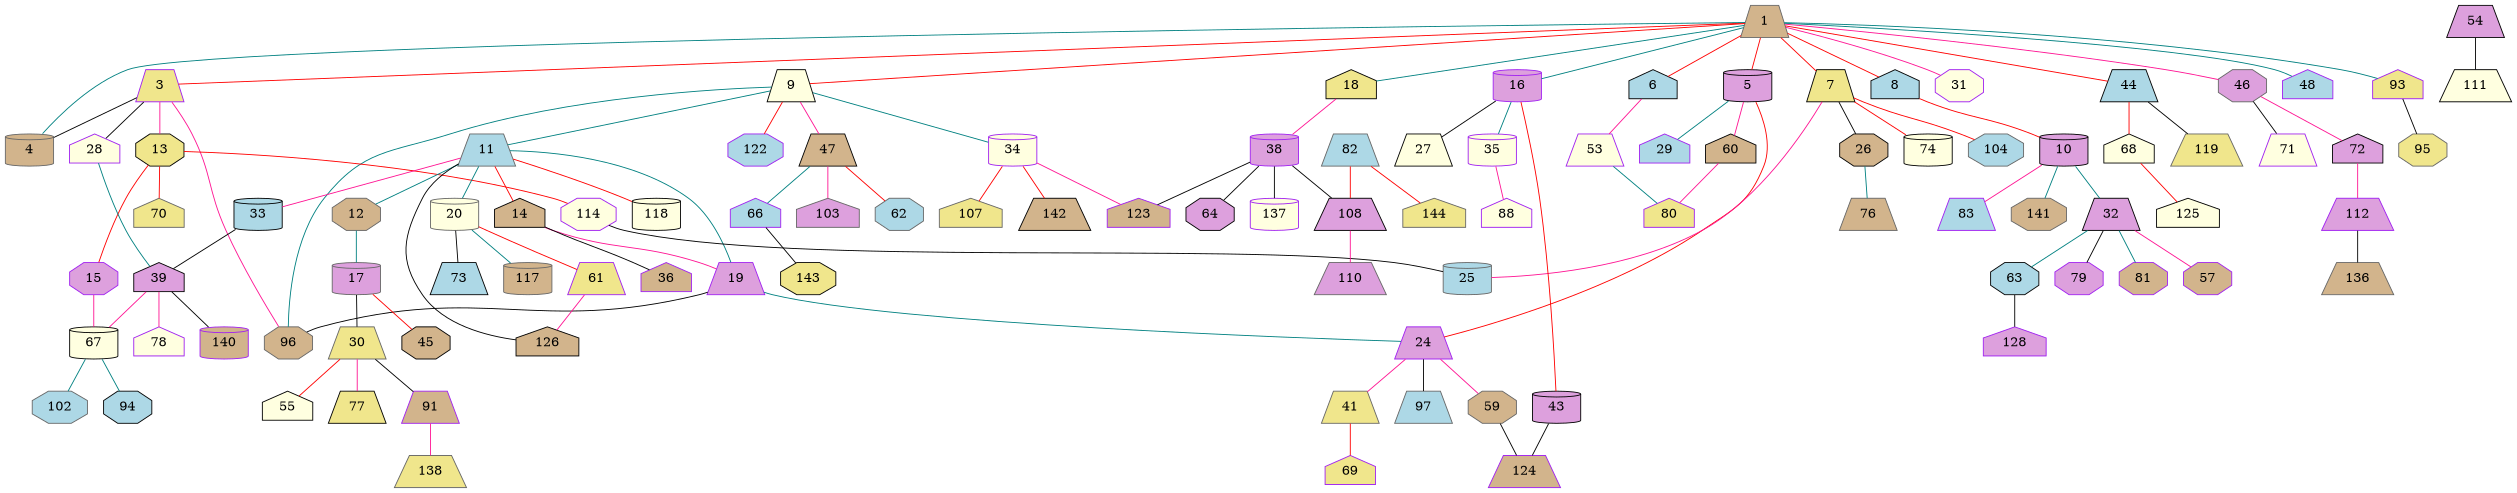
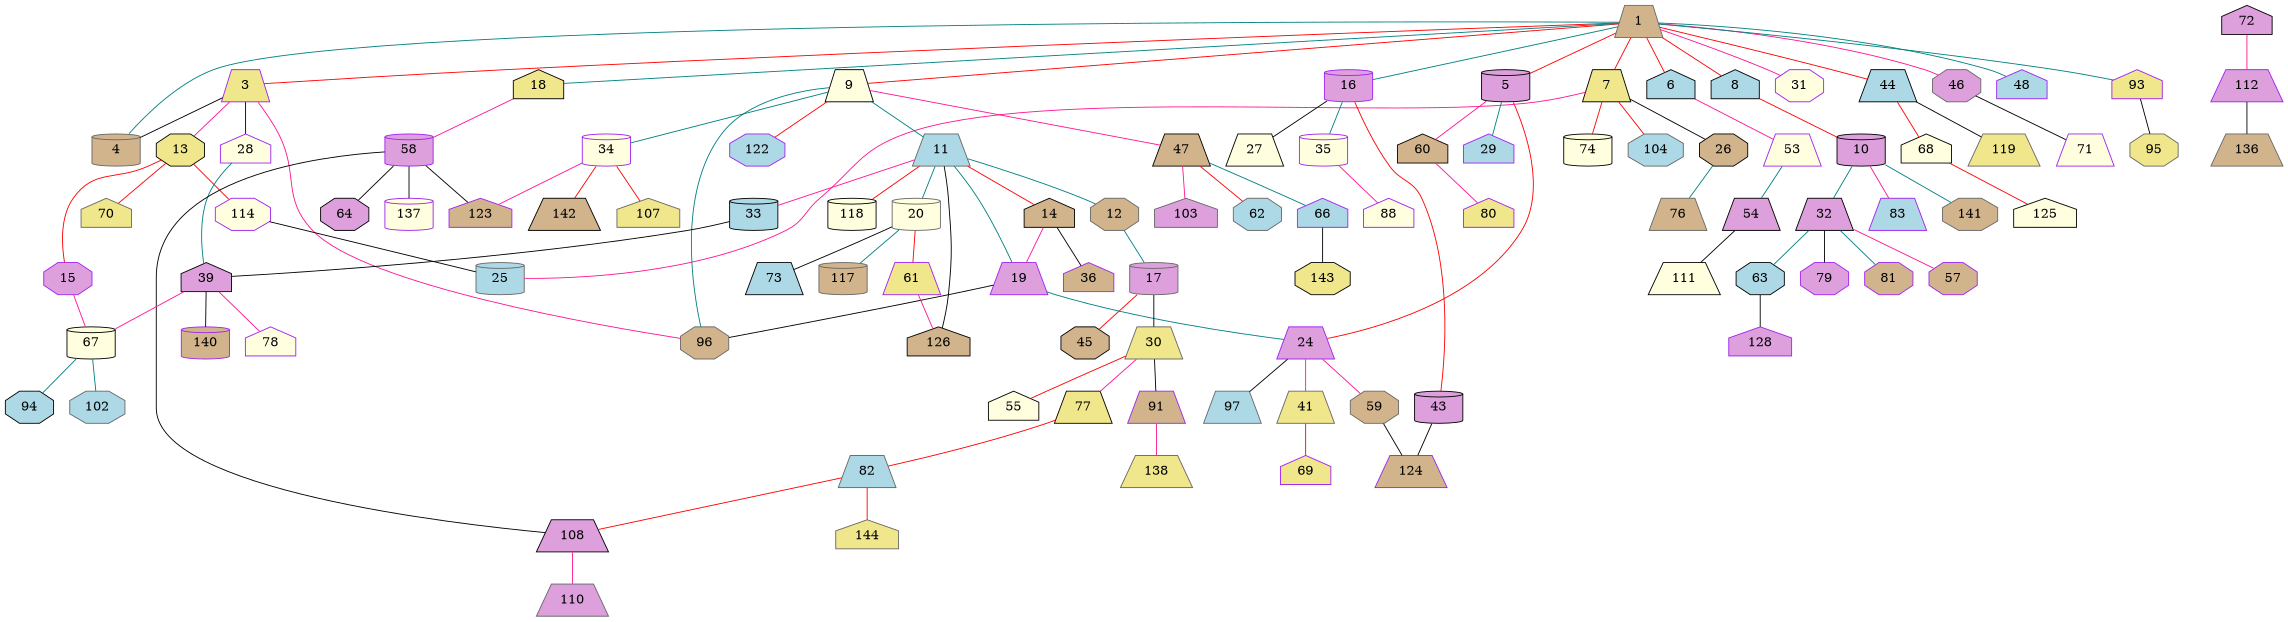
edge "46" -- "72": removed
node "38": label "38" -> "58"
edge "53" -- "80": now "53" -- "54"
edge "77" -- "82": added
